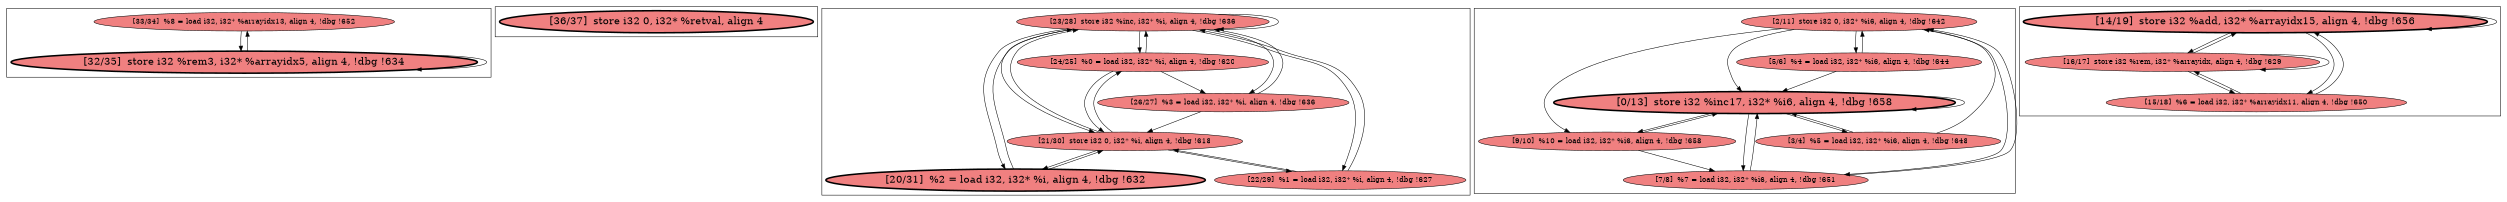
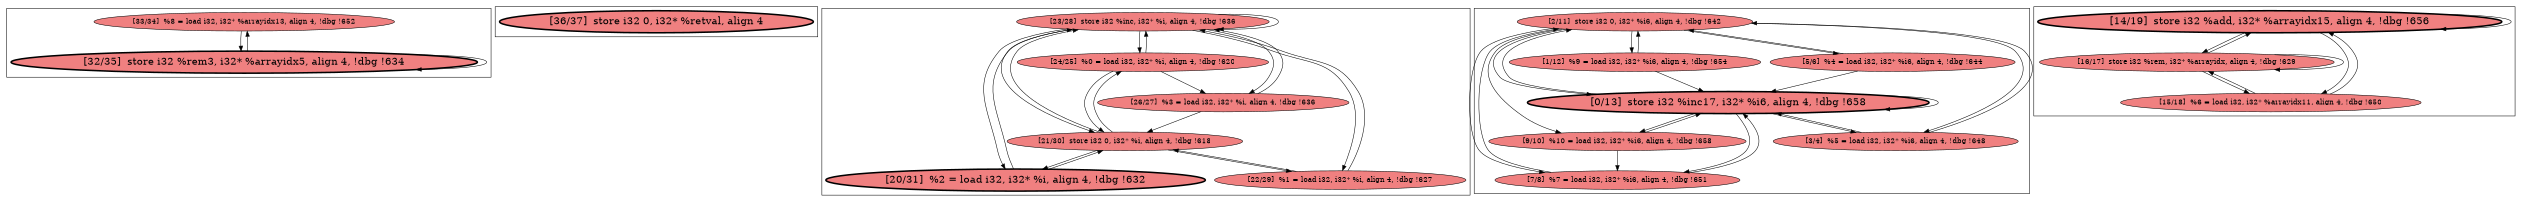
edge "[2/11]  store i32 0, i32* %i6, align 4, !dbg !642" -> "[3/4]  %5 = load i32, i32* %i6, align 4, !dbg !648": added
node "[1/12]  %9 = load i32, i32* %i6, align 4, !dbg !654": added
edge "[0/13]  store i32 %inc17, i32* %i6, align 4, !dbg !658" -> "[2/11]  store i32 0, i32* %i6, align 4, !dbg !642": added
